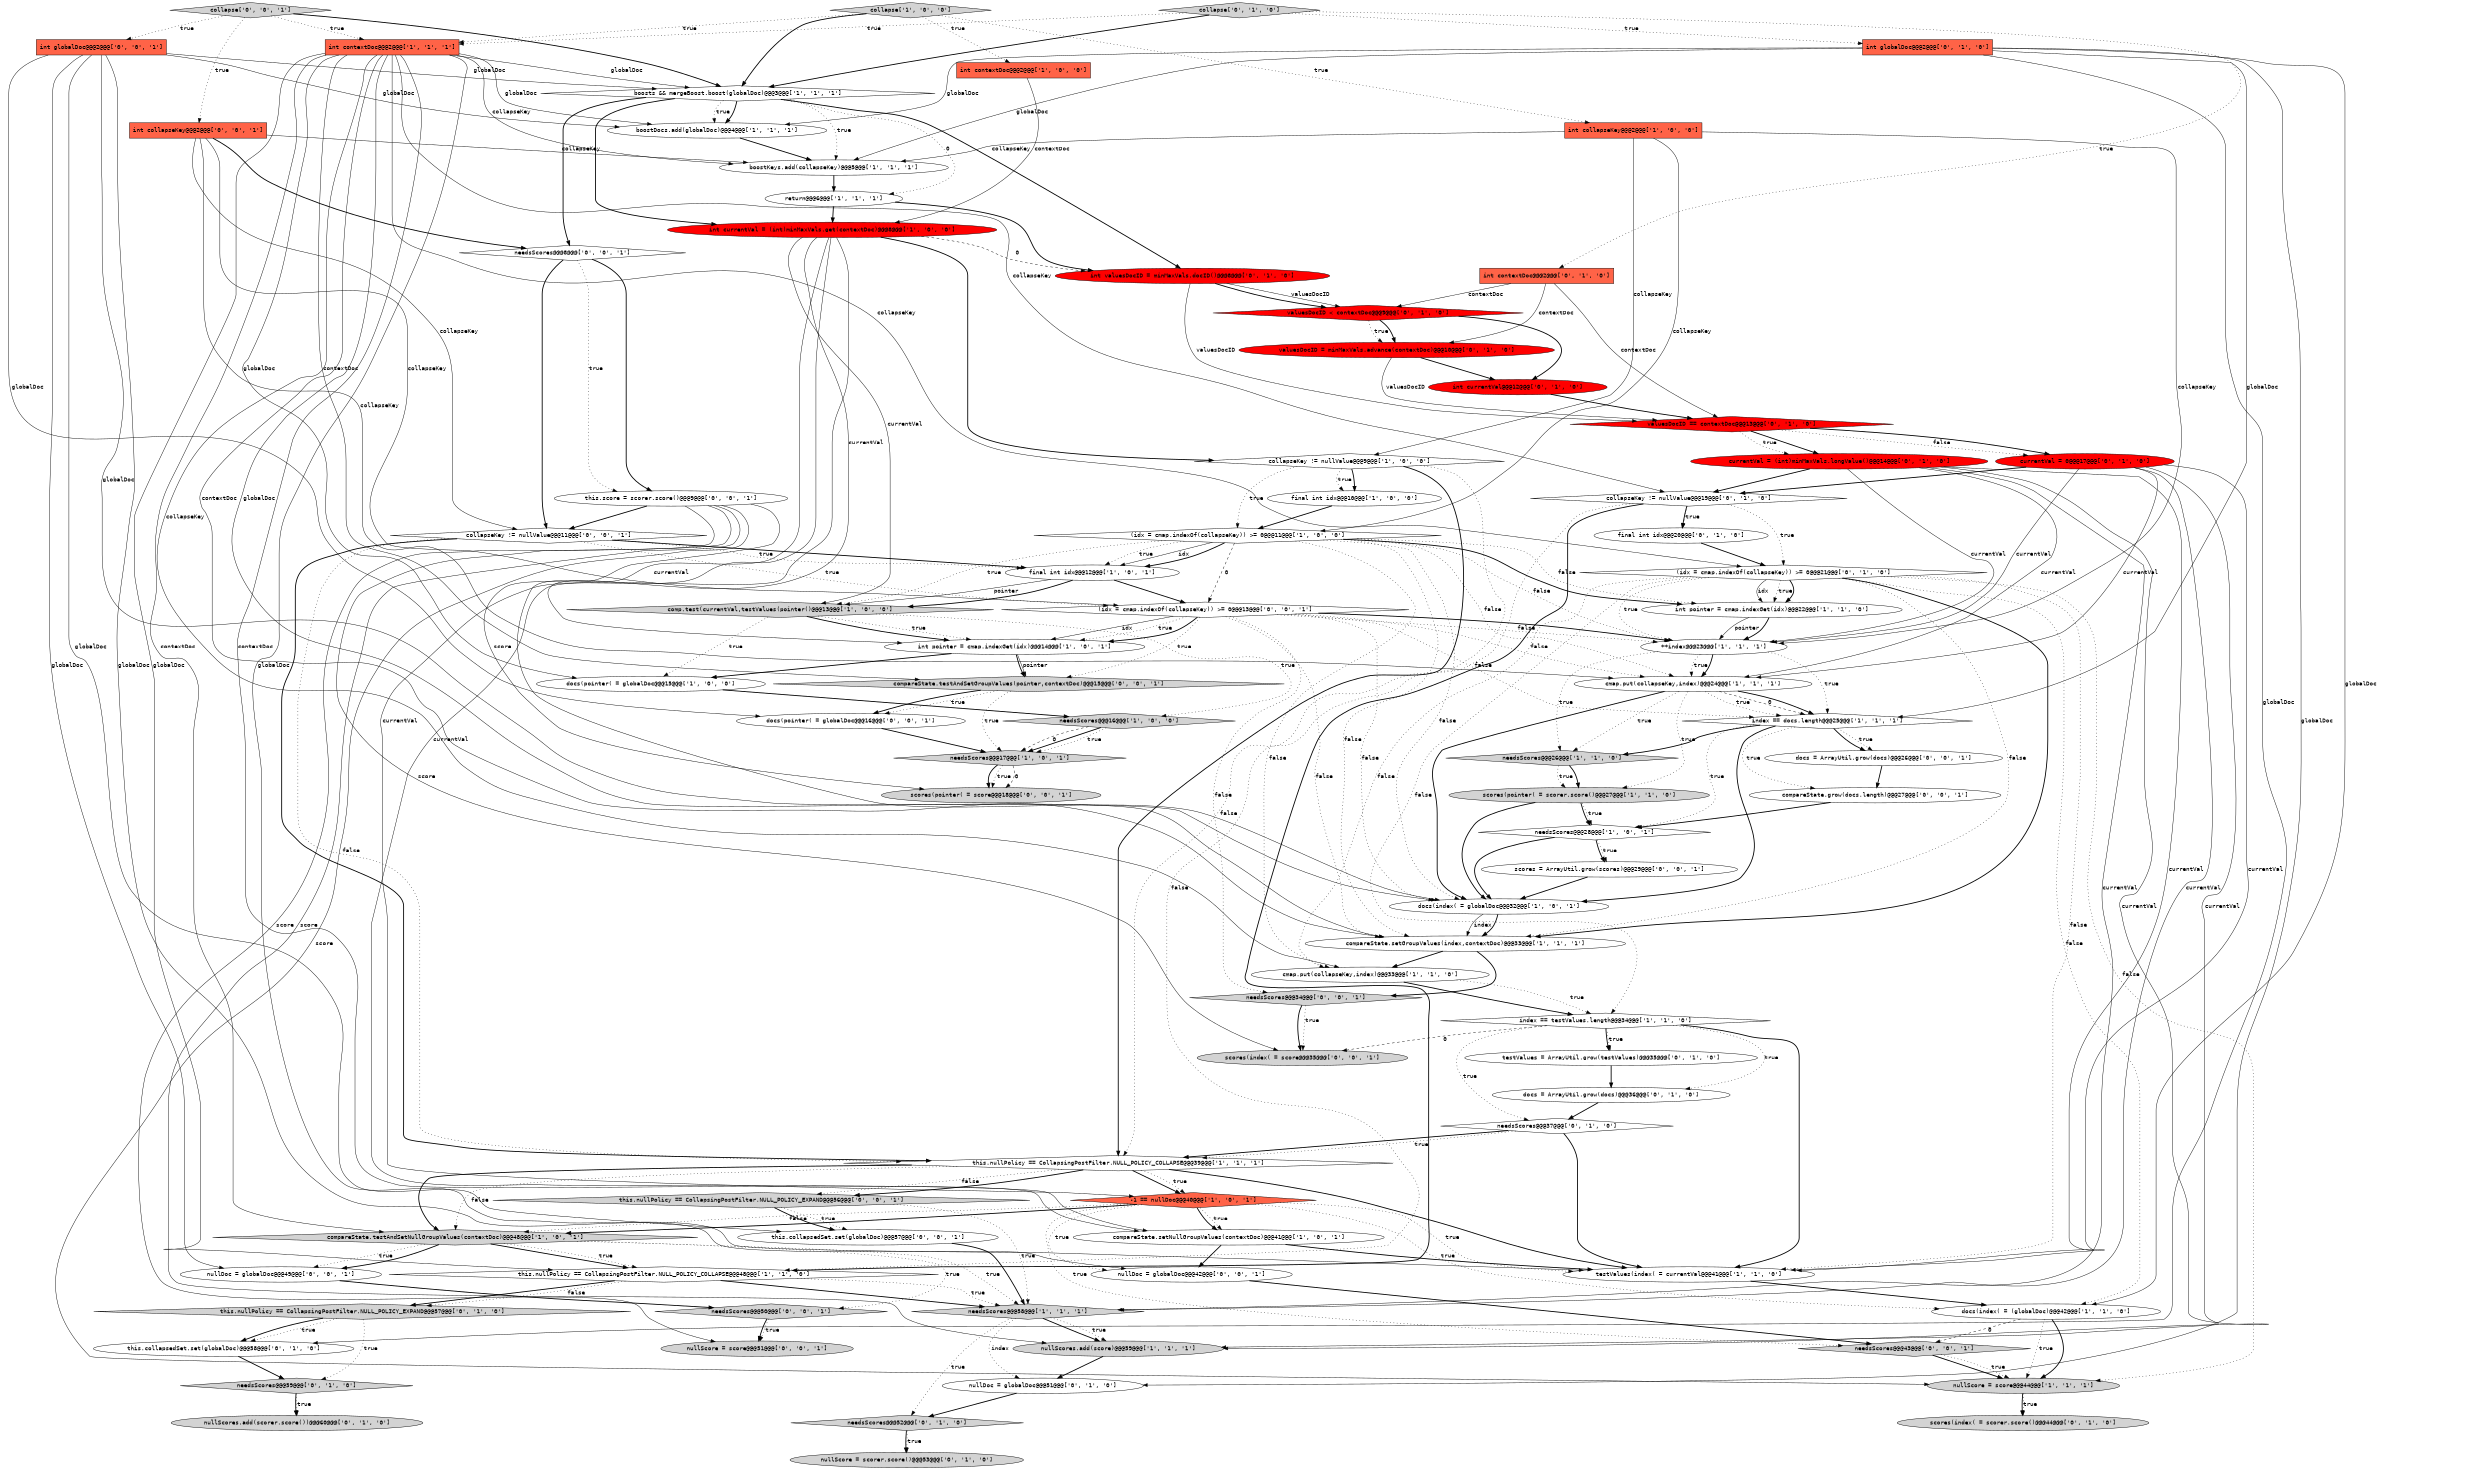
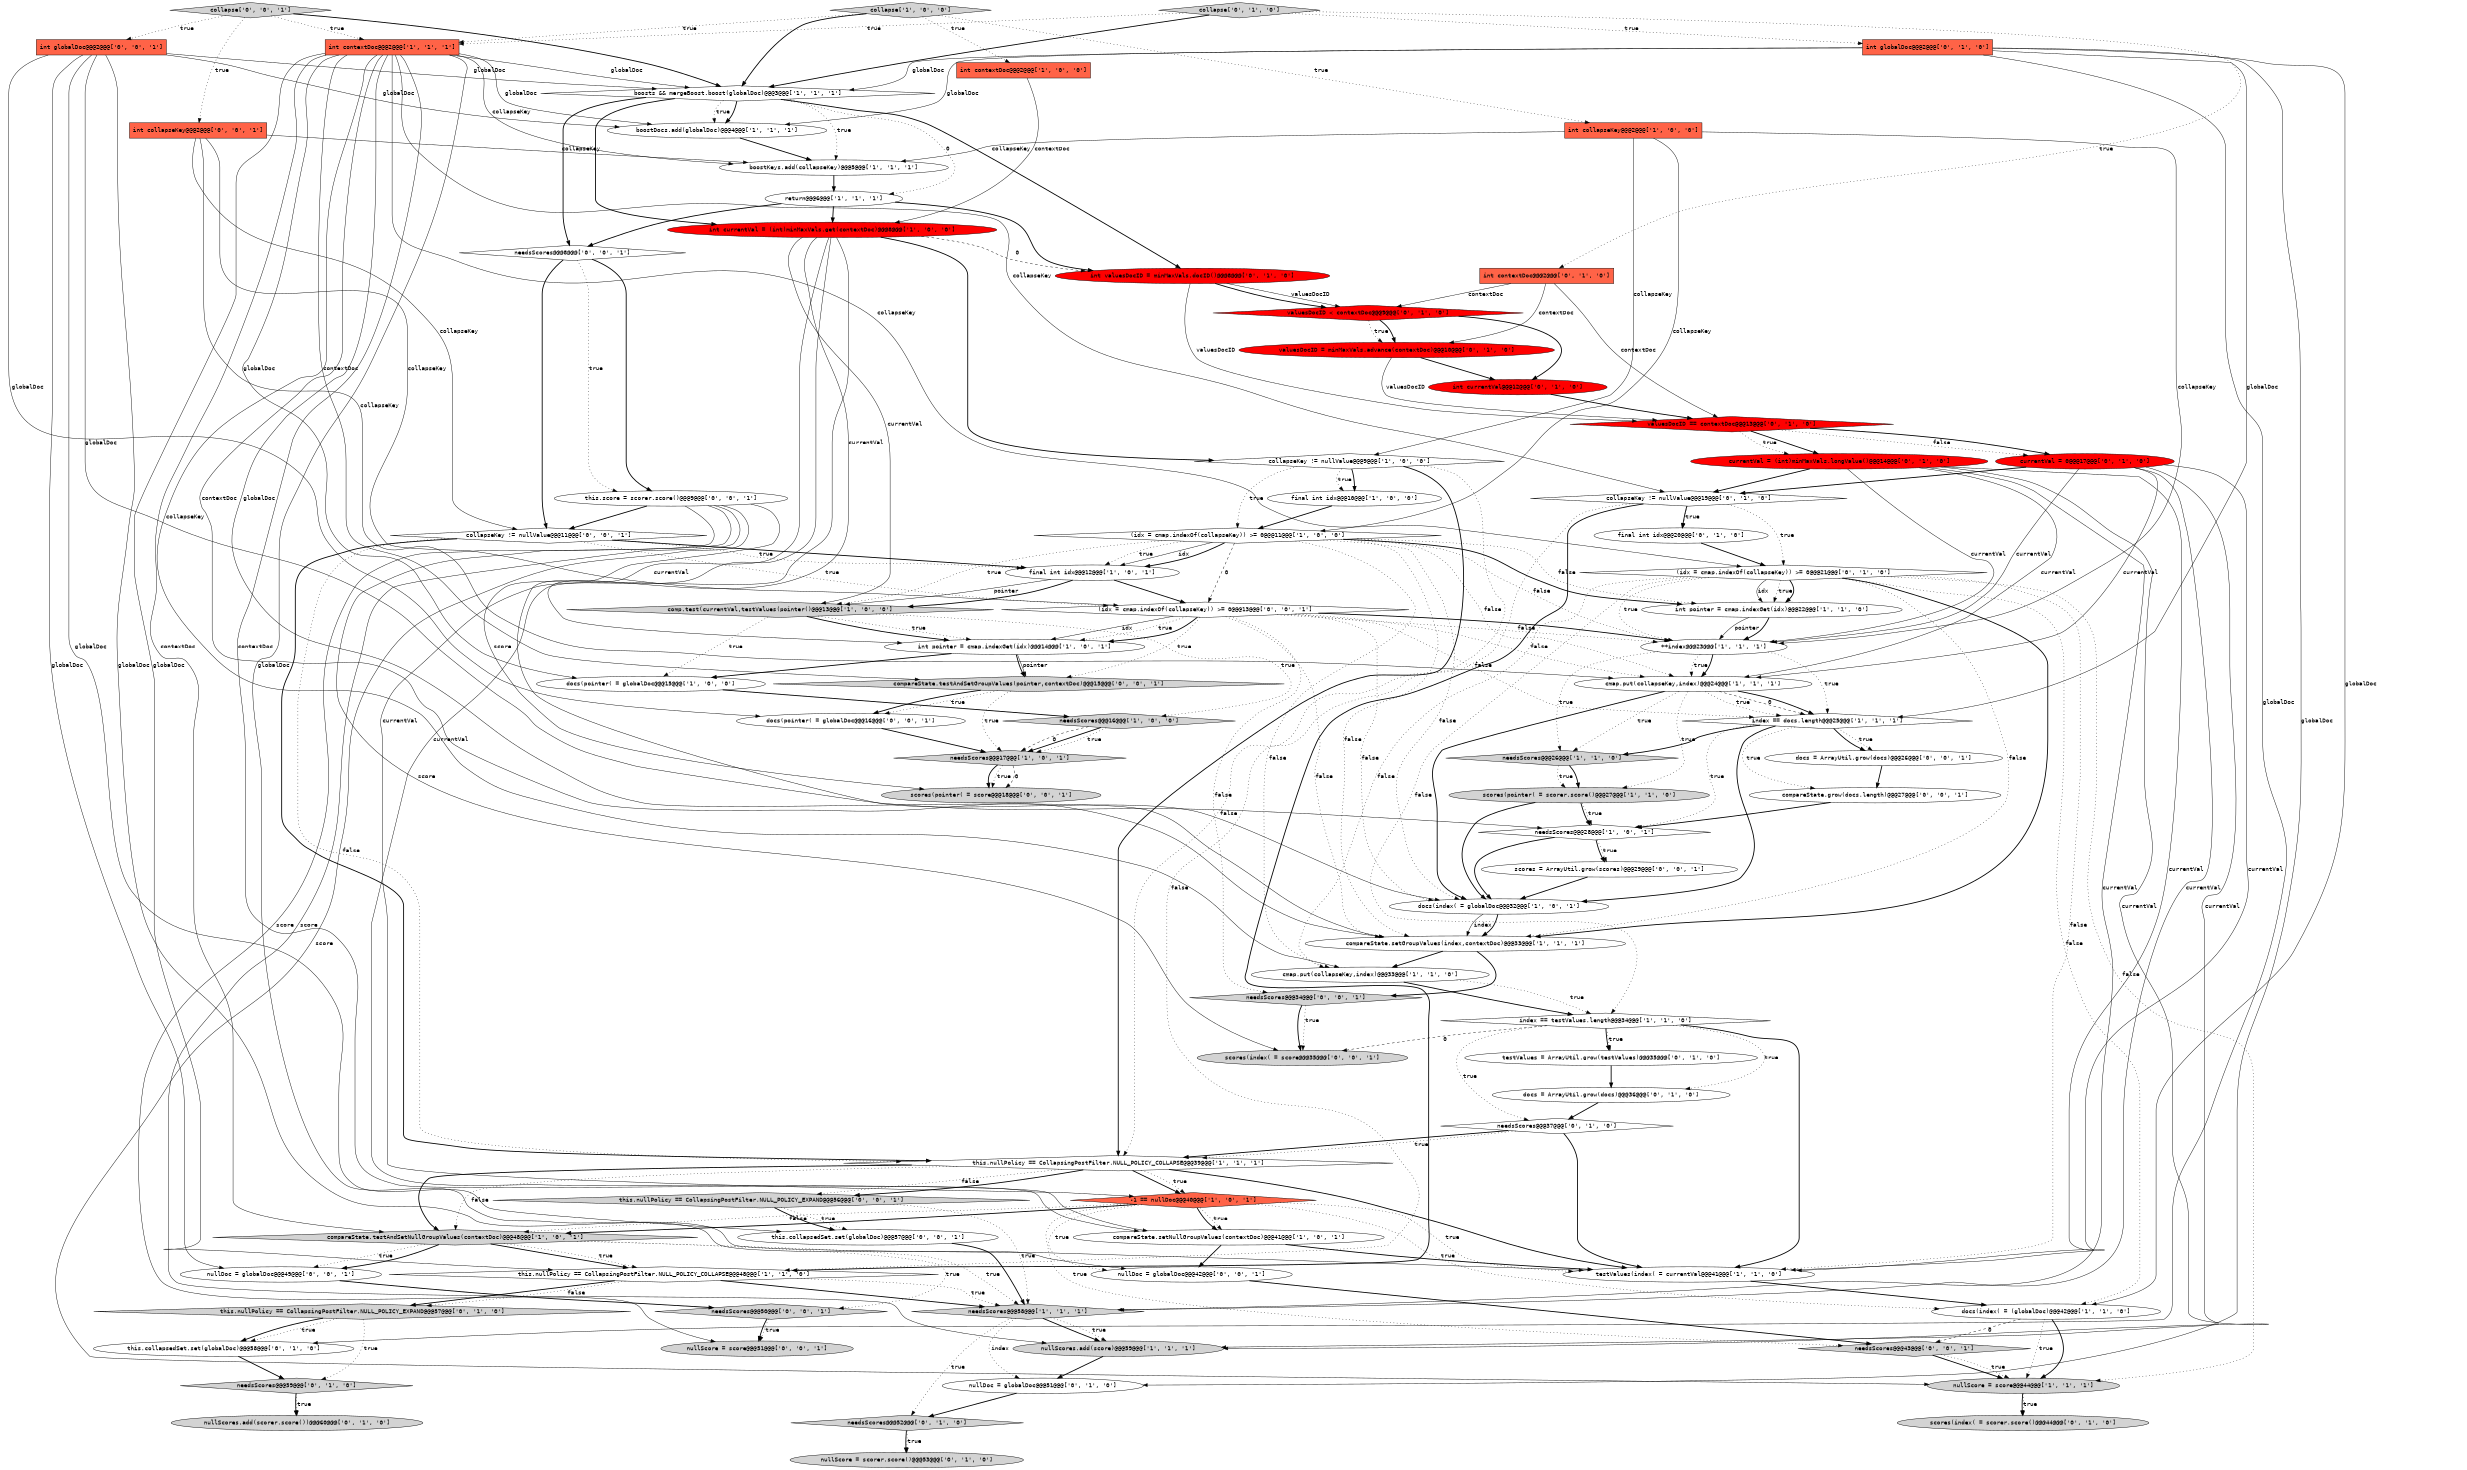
edge "int globalDoc@@@2@@@['0', '1', '0']" -> "boostKeys.add(collapseKey)@@@5@@@['1', '1', '1']": now "int globalDoc@@@2@@@['0', '1', '0']" -> "boosts && mergeBoost.boost(globalDoc)@@@3@@@['1', '1', '1']"
edge "int collapseKey@@@2@@@['0', '0', '1']" -> "needsScores@@@8@@@['0', '0', '1']": now "return@@@6@@@['1', '1', '1']" -> "needsScores@@@8@@@['0', '0', '1']"
edge "int globalDoc@@@2@@@['0', '0', '1']" -> "docs(index( = globalDoc@@@32@@@['1', '0', '1']": now "int globalDoc@@@2@@@['0', '0', '1']" -> "needsScores@@@28@@@['1', '0', '1']"
